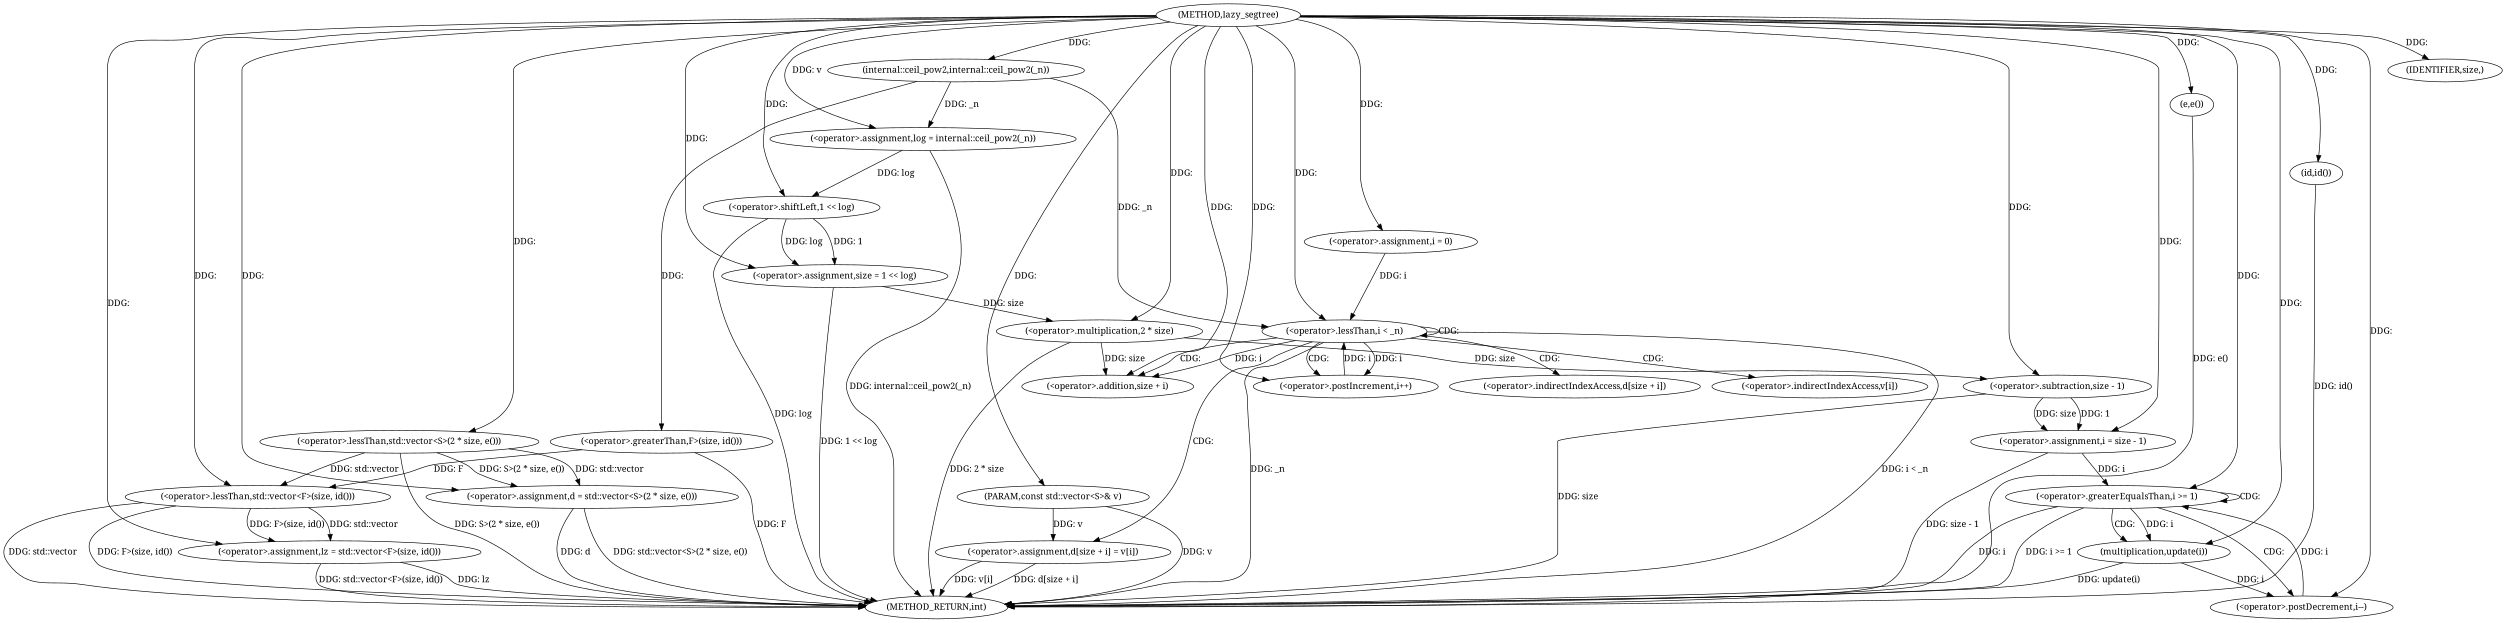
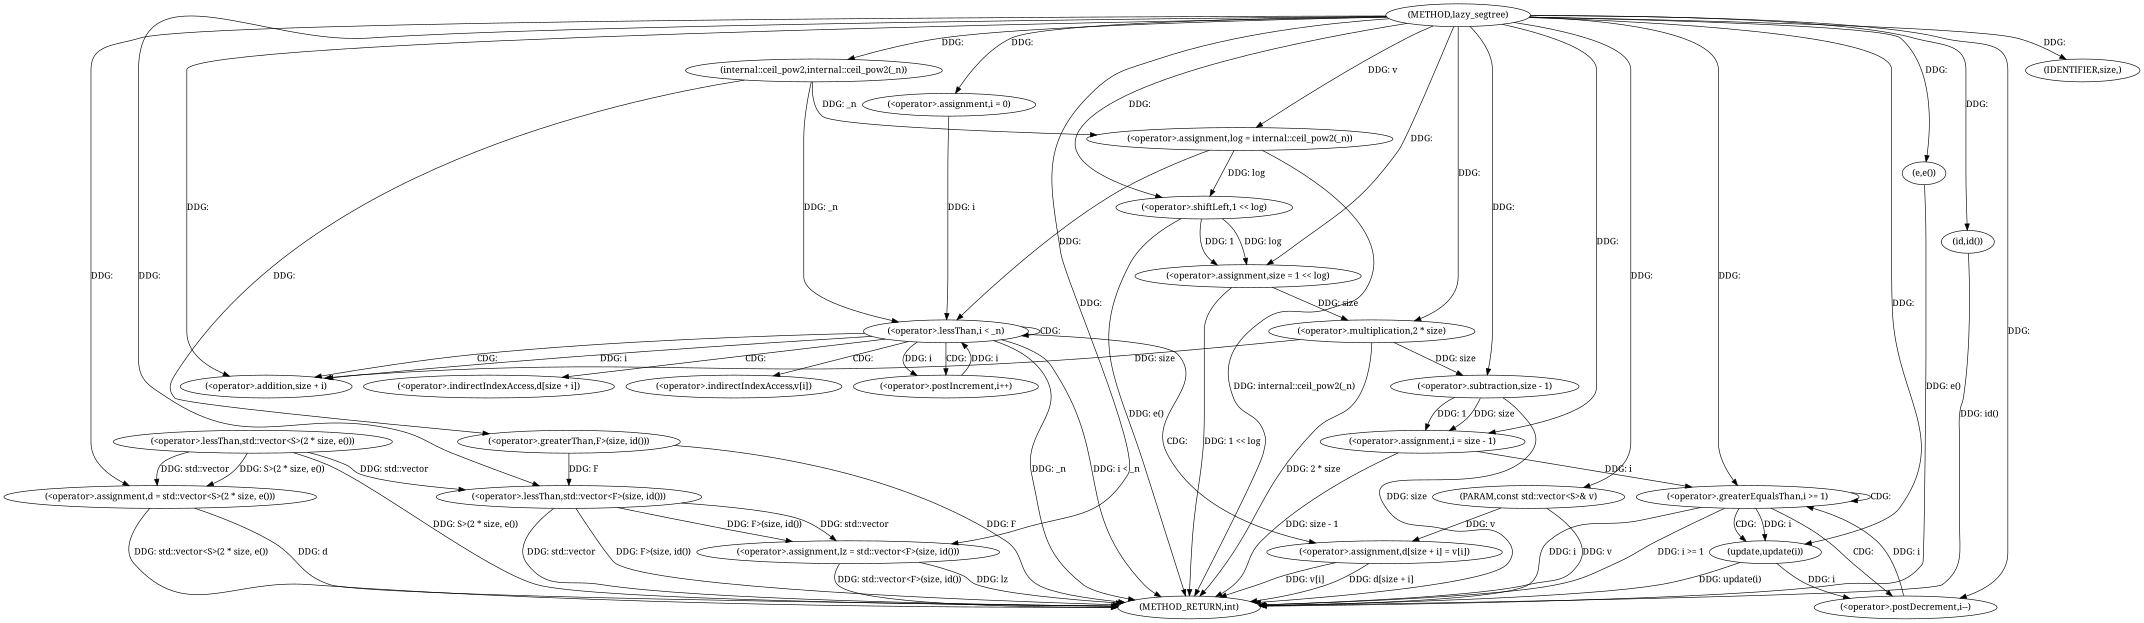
edge "(METHOD,lazy_segtree)" -> "(<operator>.lessThan,std::vector<S>(2 * size, e()))": removed, label "DDG:"
edge "(METHOD,lazy_segtree)" -> "(<operator>.lessThan,i < _n)": now "(<operator>.assignment,log = internal::ceil_pow2(_n))" -> "(<operator>.lessThan,i < _n)"
edge "(METHOD,lazy_segtree)" -> "(<operator>.postIncrement,i++)": removed, label "DDG:"
edge "(<operator>.shiftLeft,1 << log)" -> "(METHOD_RETURN,int)": label "DDG: log" -> "DDG: e()"
node "(multiplication,update(i))": label "(multiplication,update(i))" -> "(update,update(i))"
